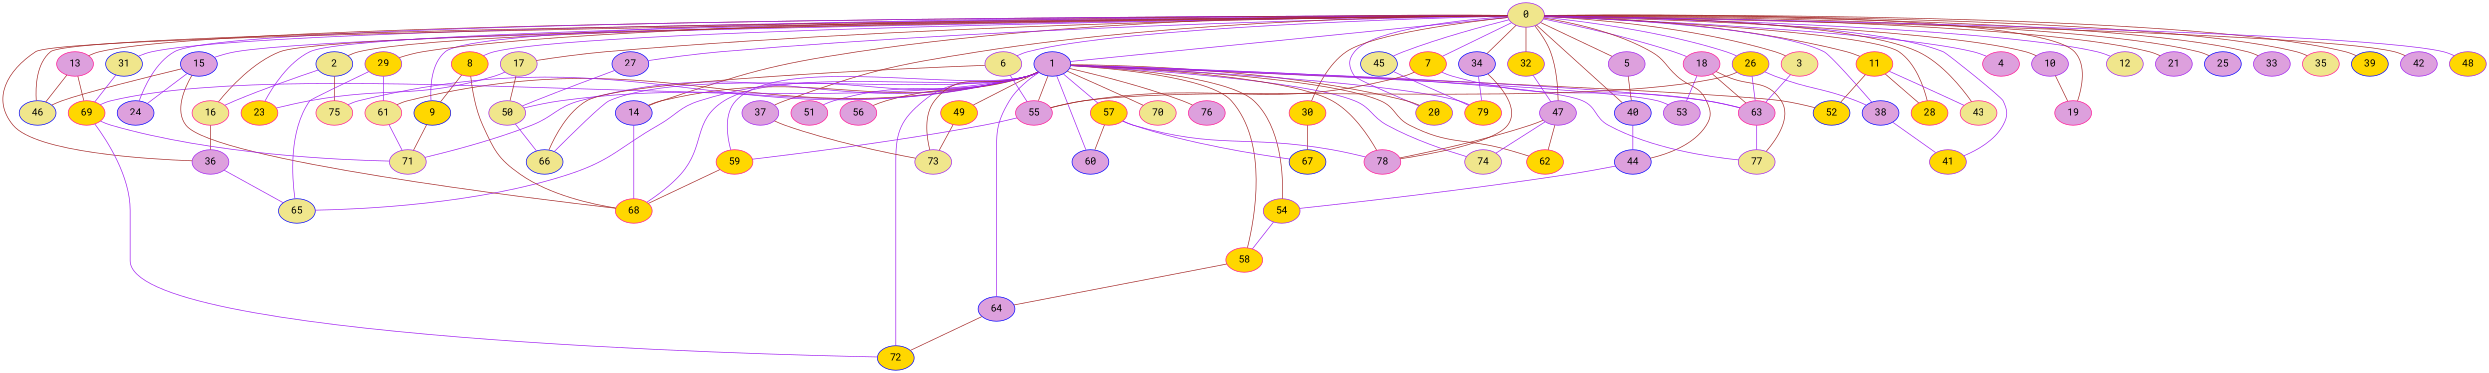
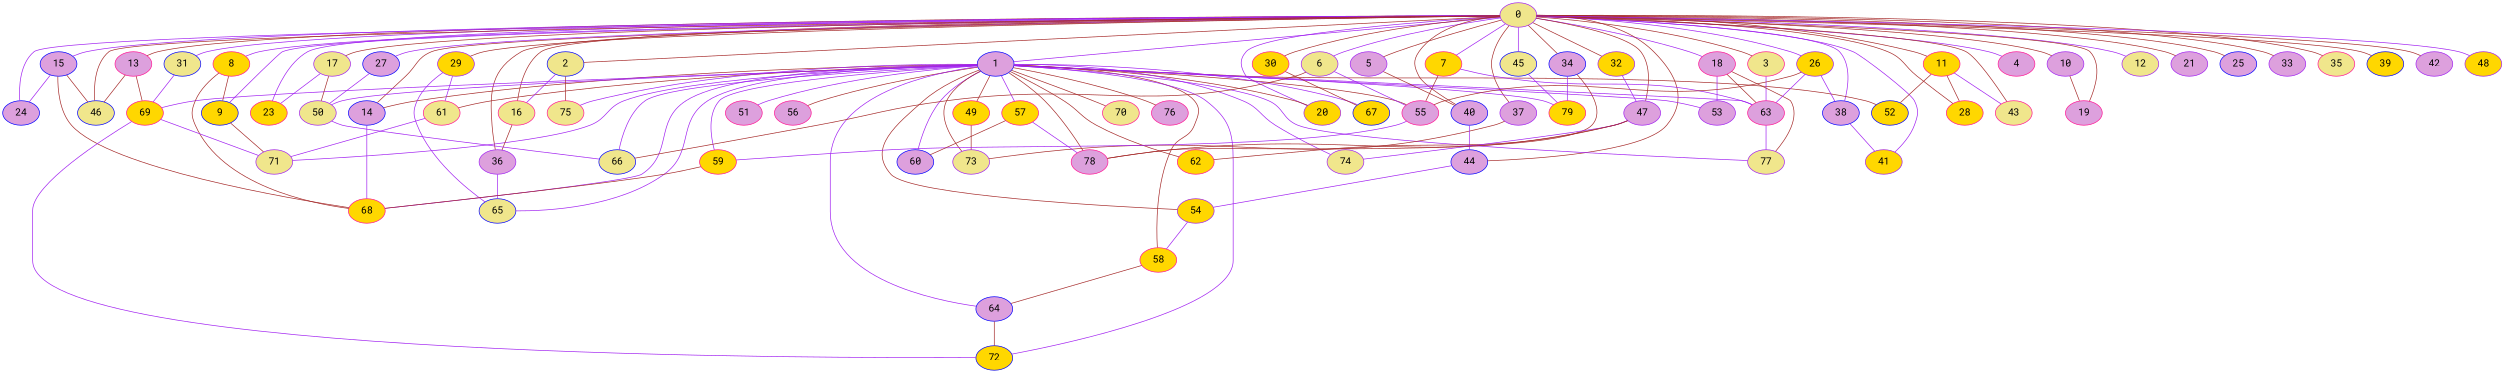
edge "57" -- "67": now "1" -- "67"
